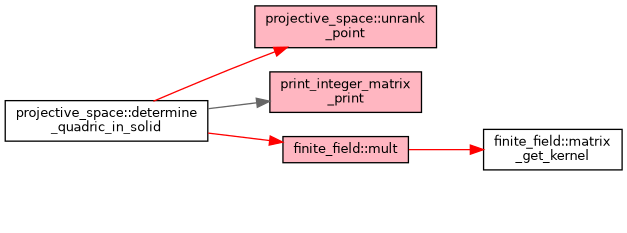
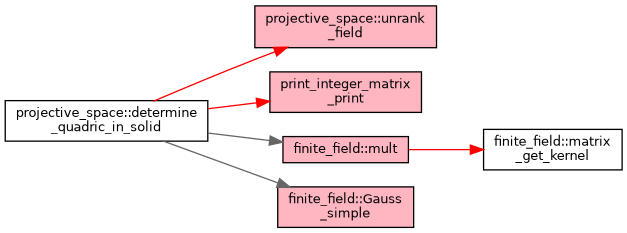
node "projective_space::unrank _point": label "projective_space::unrank _point" -> "projective_space::unrank _field"
edge "projective_space::determine _quadric_in_solid" -> "print_integer_matrix _print": color gray40 -> red
edge "projective_space::determine _quadric_in_solid" -> "finite_field::mult": color red -> gray40
node "finite_field::Gauss _simple": added
